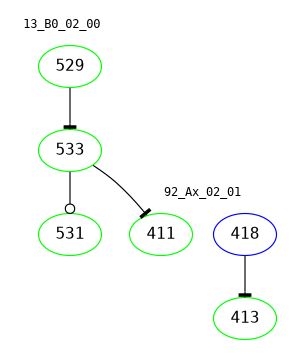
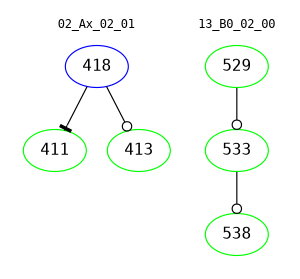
edge "529" -> "533": arrowhead tee -> odot
edge "533" -> "411": now "418" -> "411"
cluster "92_Ax_02_01": label "92_Ax_02_01" -> "02_Ax_02_01"
node "531": label "531" -> "538"
edge "418" -> "413": arrowhead tee -> odot
